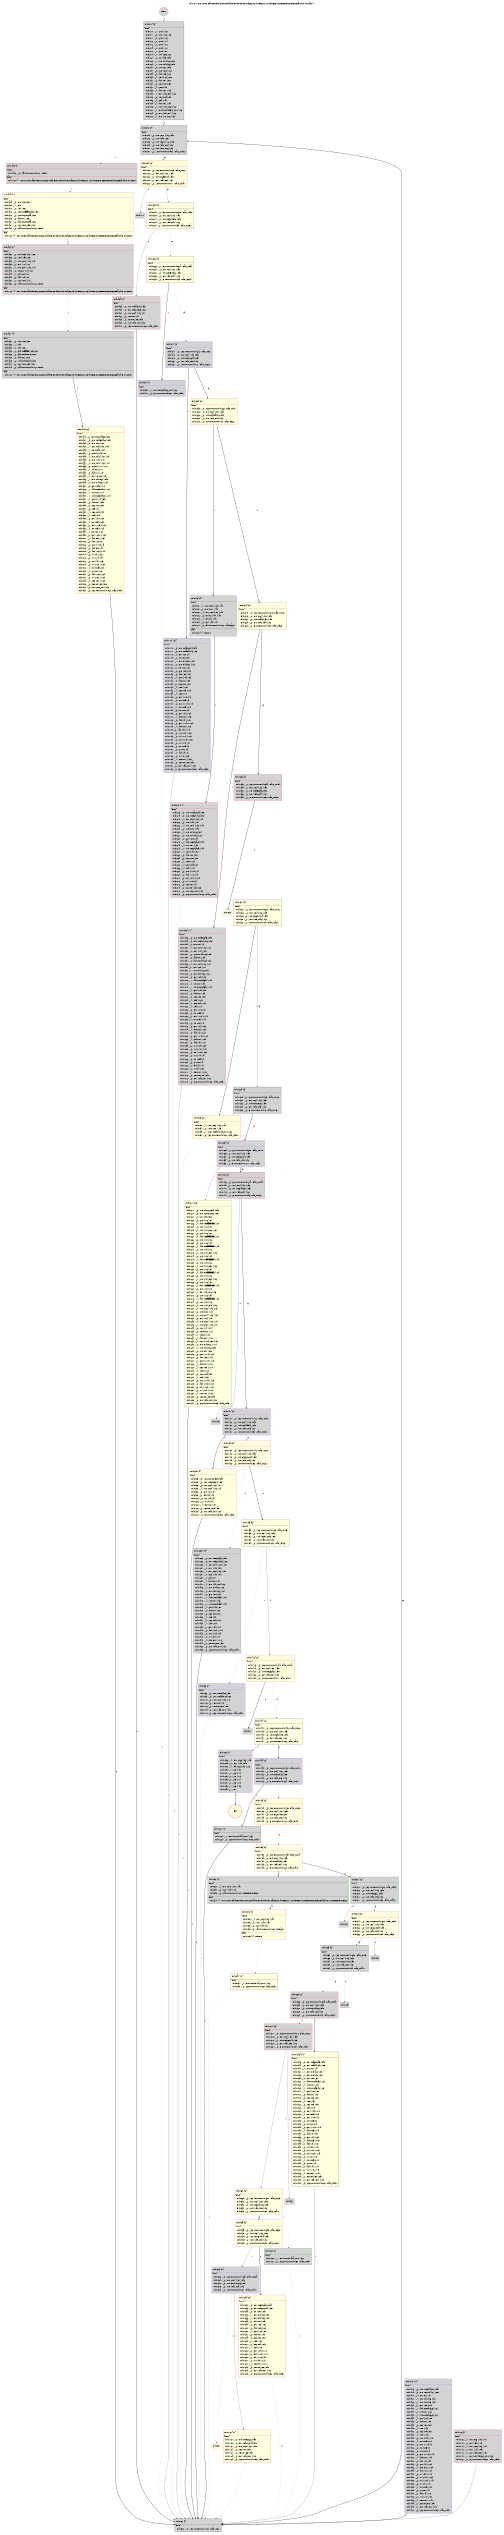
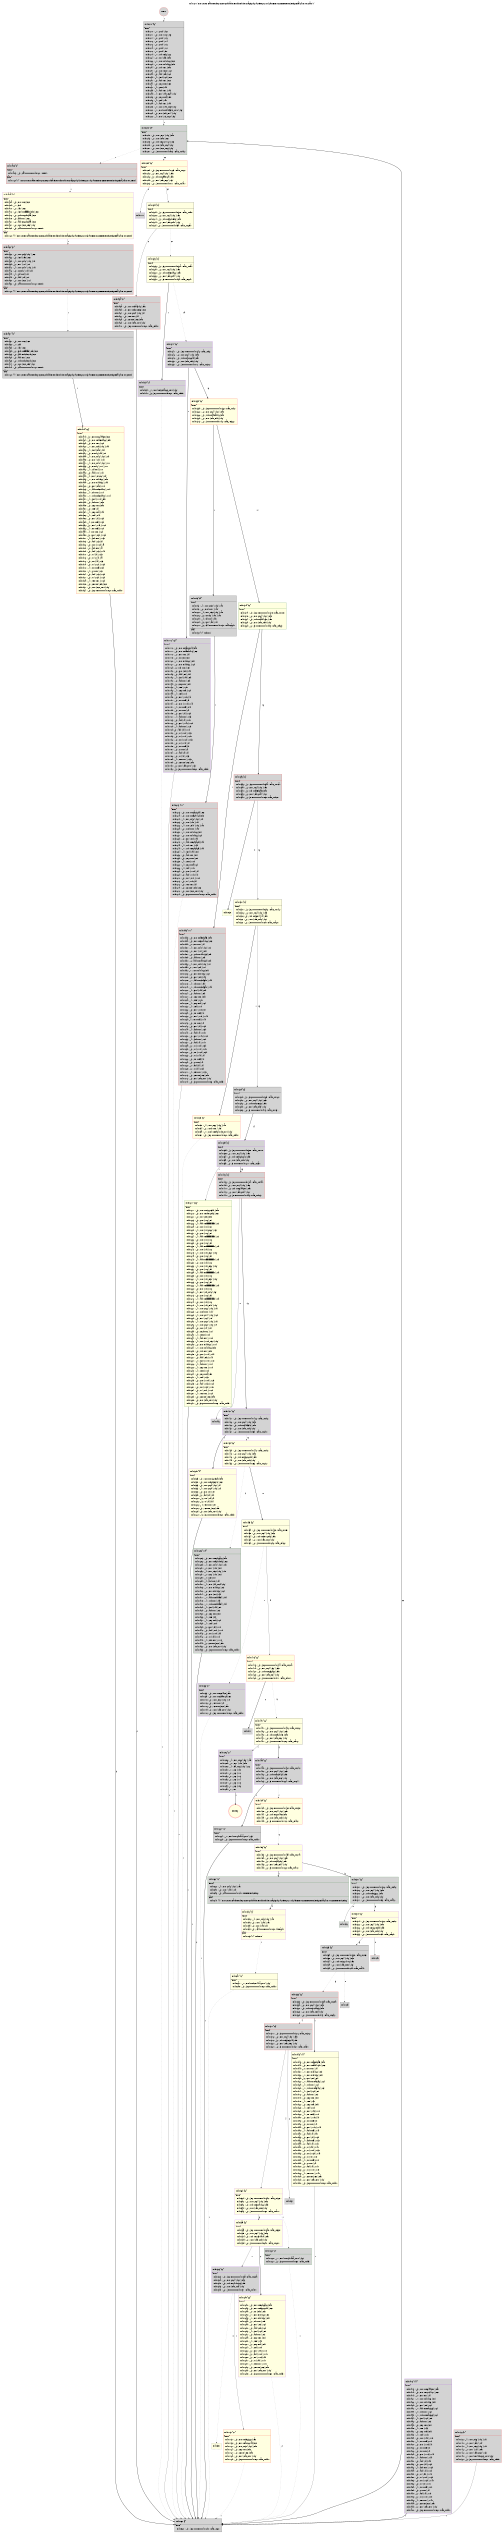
edge "0x401395 [28]" -> "0x4013b1 [28]": added, label "16"
node "Exit": label "Exit" -> "Desktop"
